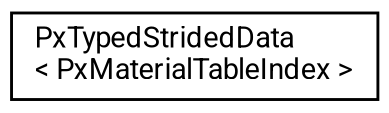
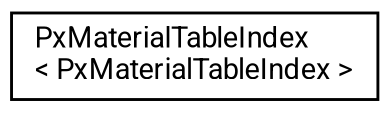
node "PxTypedStridedData < PxMaterialTableIndex >": label "PxTypedStridedData < PxMaterialTableIndex >" -> "PxMaterialTableIndex < PxMaterialTableIndex >"
